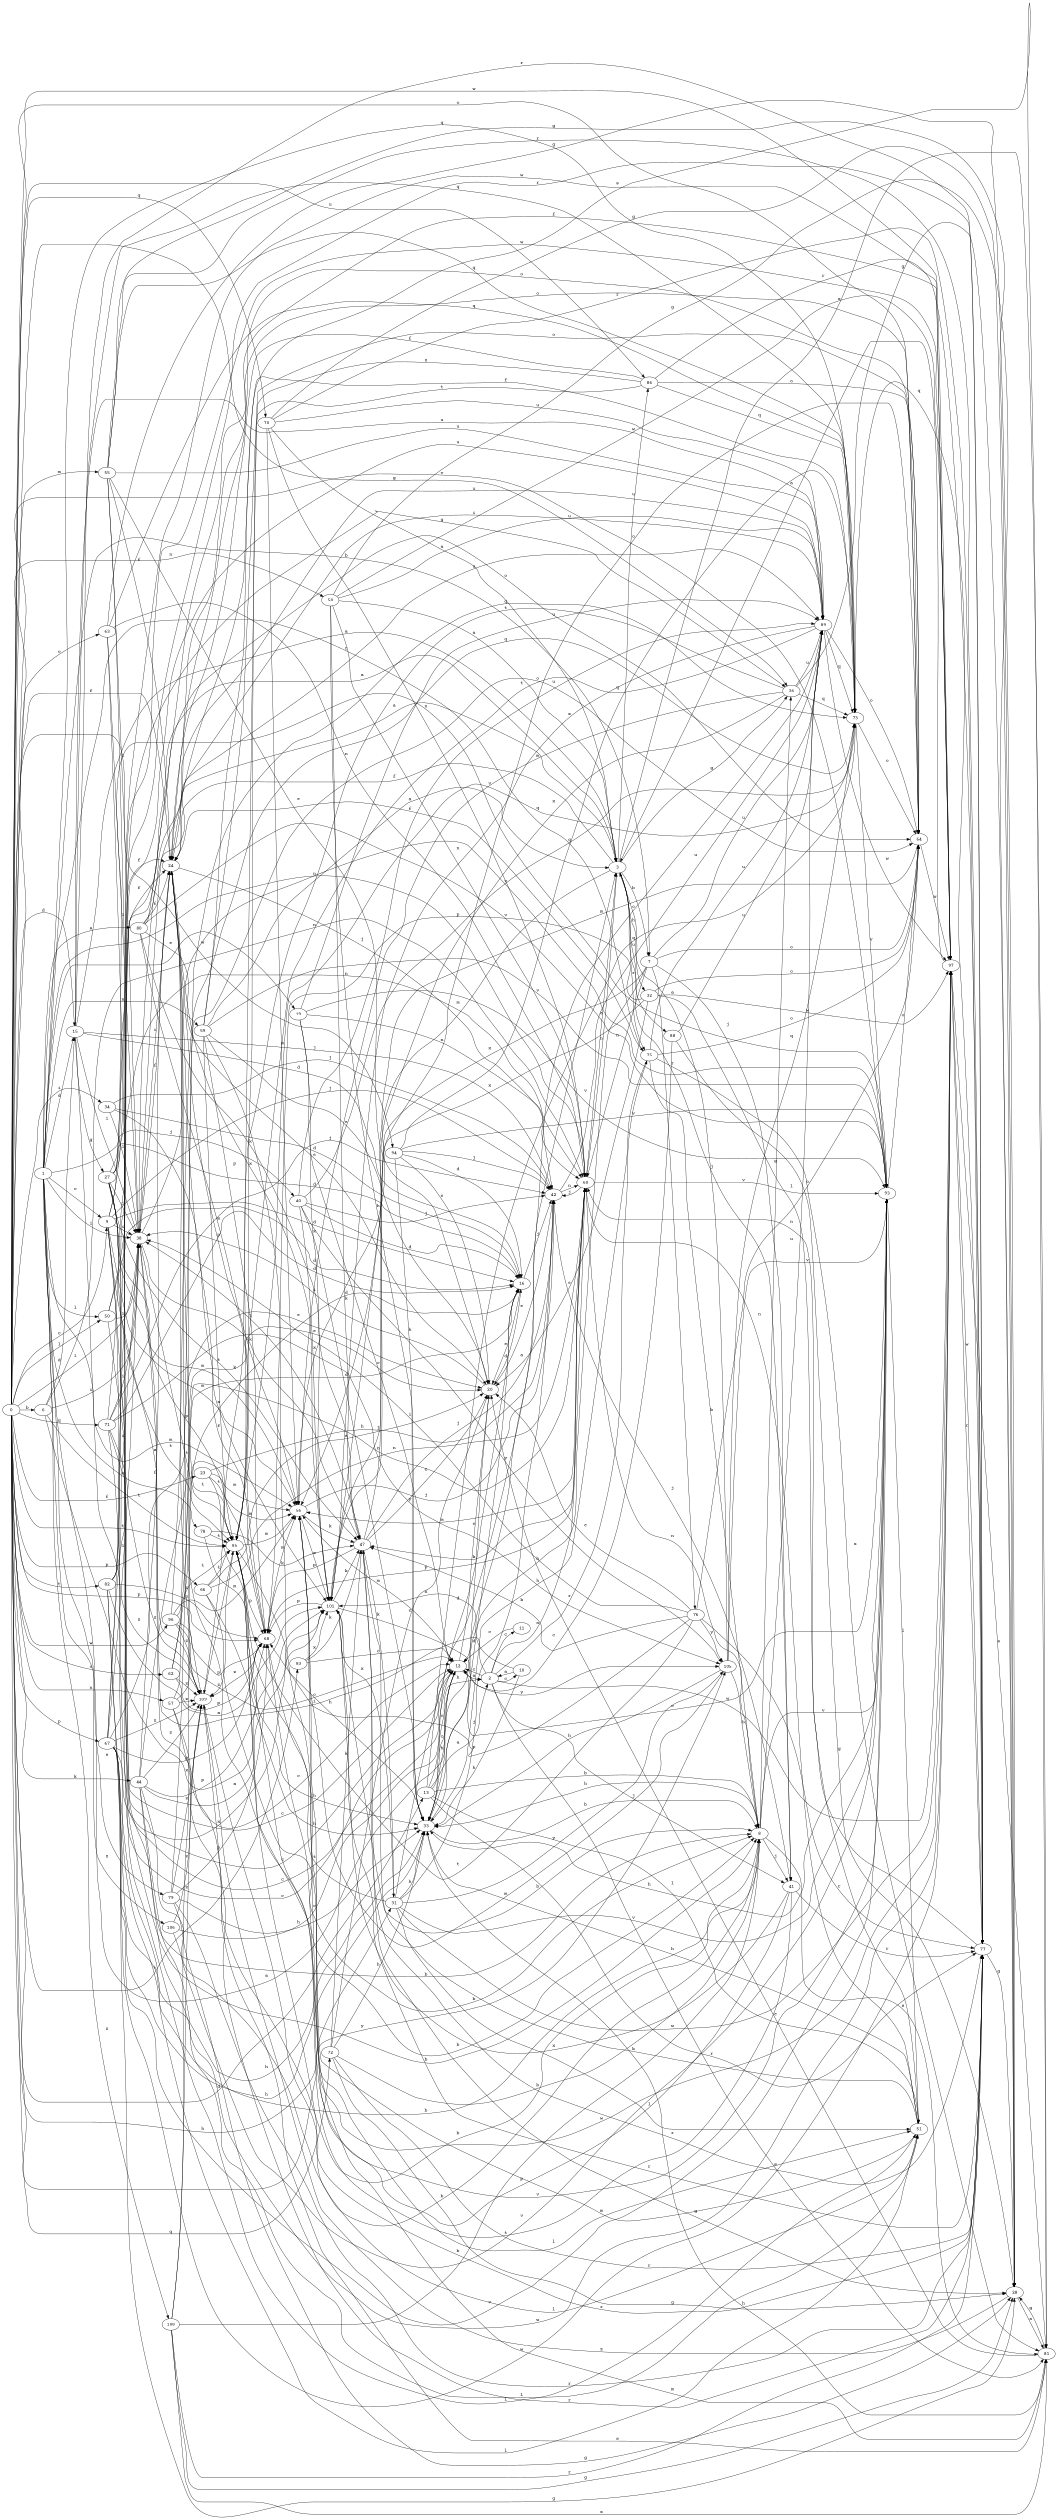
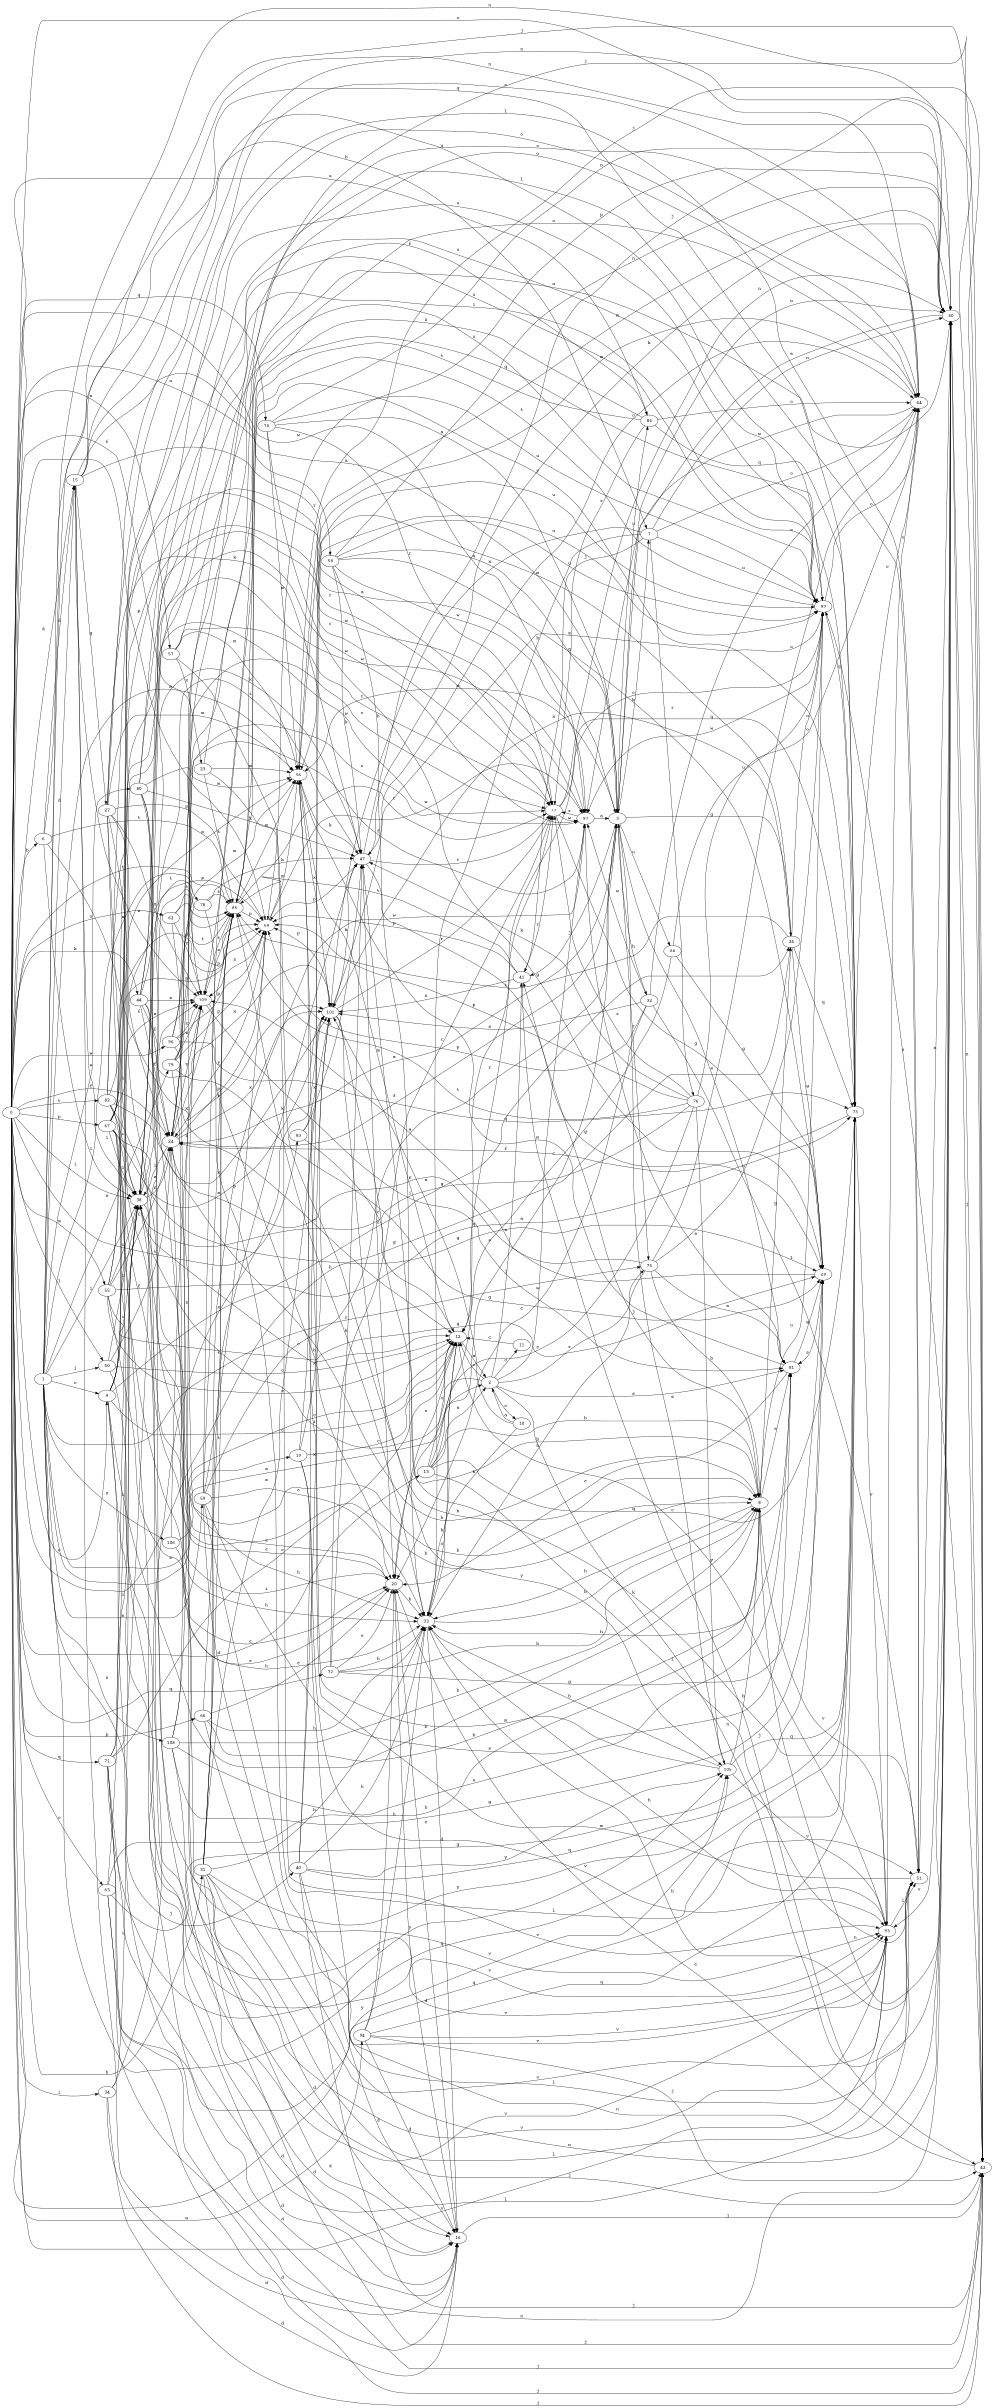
edge "85" -> "73": label "q" -> "y"
edge "47" -> "31": reversed
